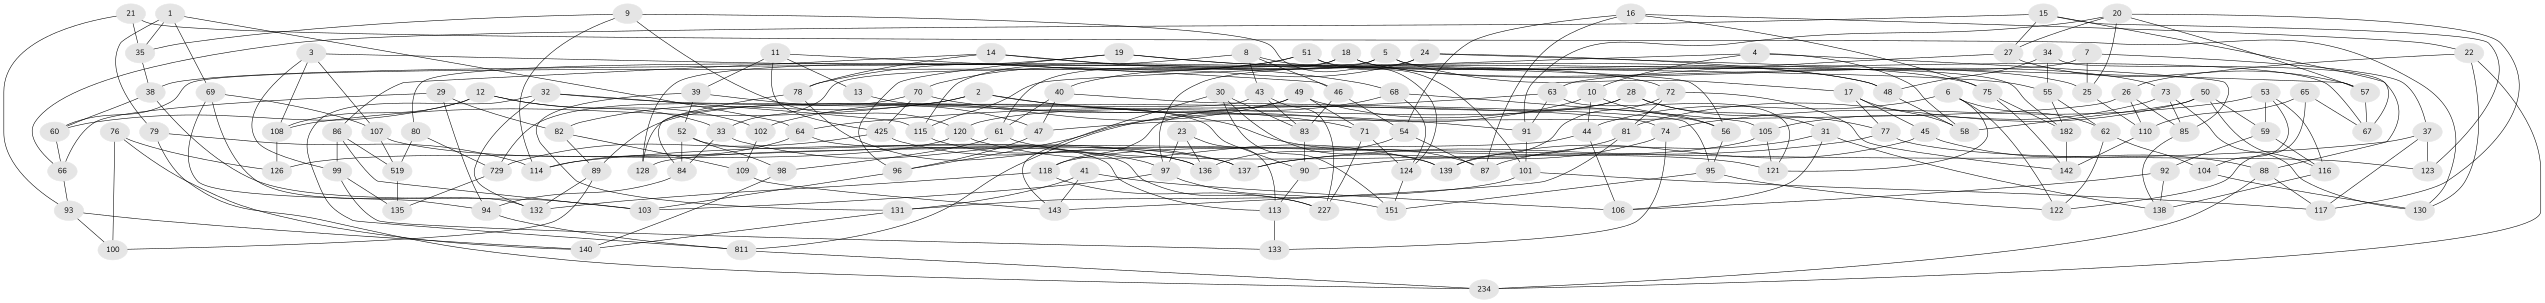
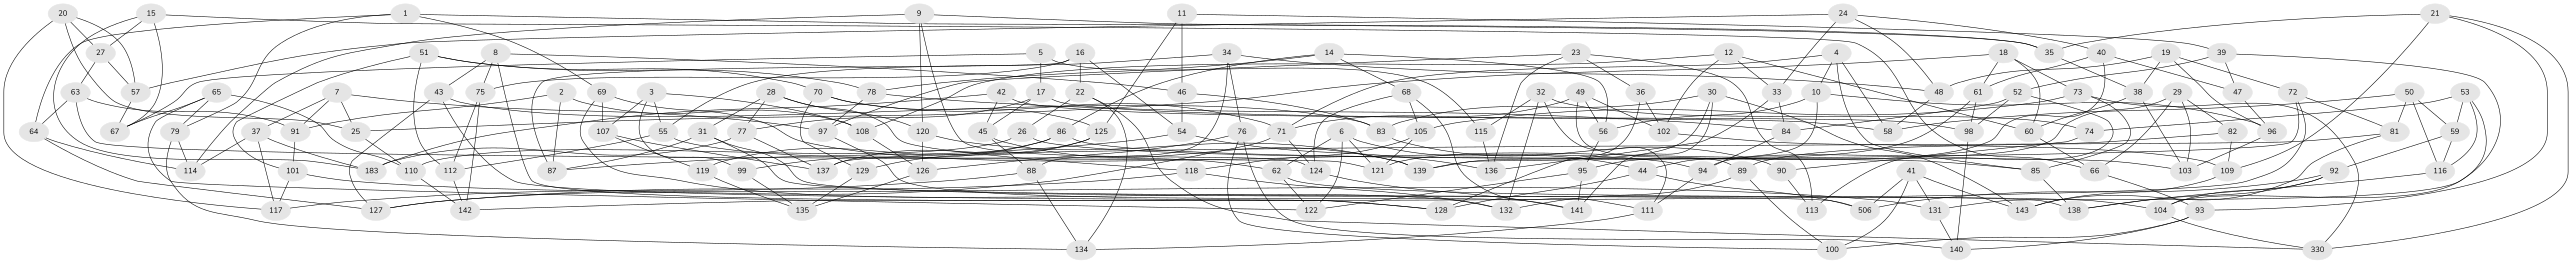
edge "20" -- "91": now "7" -- "91"
edge "4" -- "115": now "4" -- "71"
node "13": removed
node "42": added
edge "34" -- "76": added
node "36": added
edge "21" -- "109": added
edge "65" -- "79": added
edge "2" -- "82": removed
edge "26" -- "47": removed
node "80": removed
node "425": label "425" -> "125"
node "182": label "182" -> "112"
node "519": label "519" -> "119"
node "729": label "729" -> "129"
node "123": label "123" -> "183"
edge "92" -- "104": added
edge "126" -- "135": added
edge "97" -- "103": now "29" -- "103"
node "227": label "227" -> "127"
node "151": label "151" -> "141"
node "106": label "106" -> "506"
node "130": label "130" -> "330"
edge "41" -- "100": added
node "811": label "811" -> "111"
node "133": removed
node "234": label "234" -> "134"
